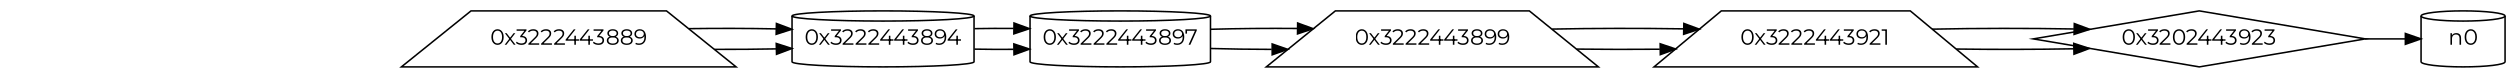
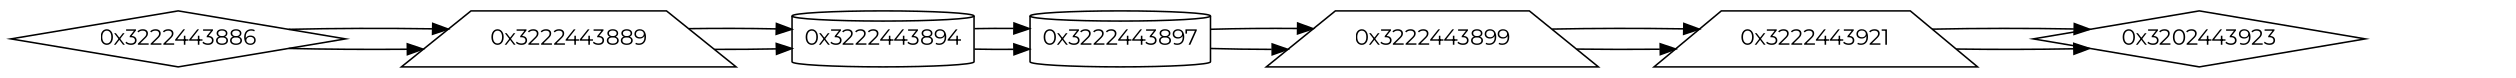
node "0x3222443886": added
node "n0": removed
